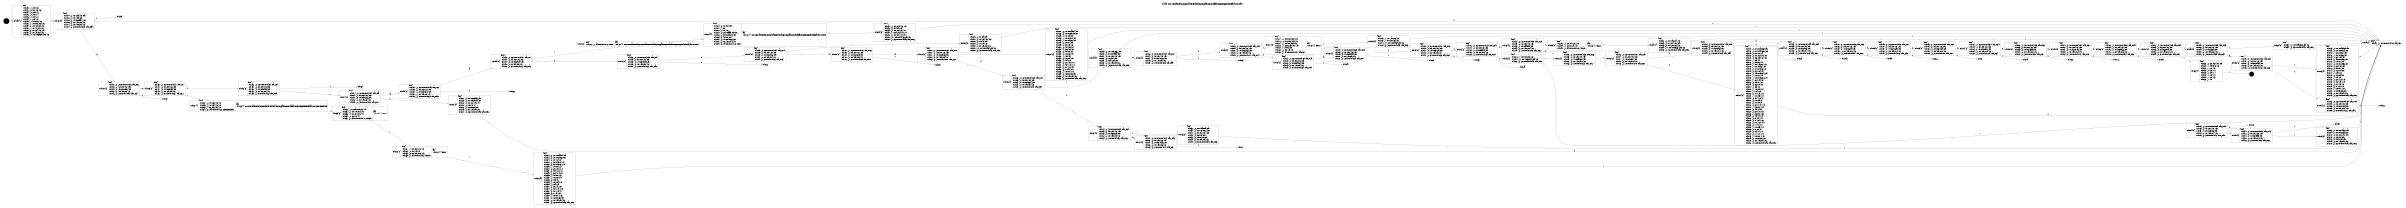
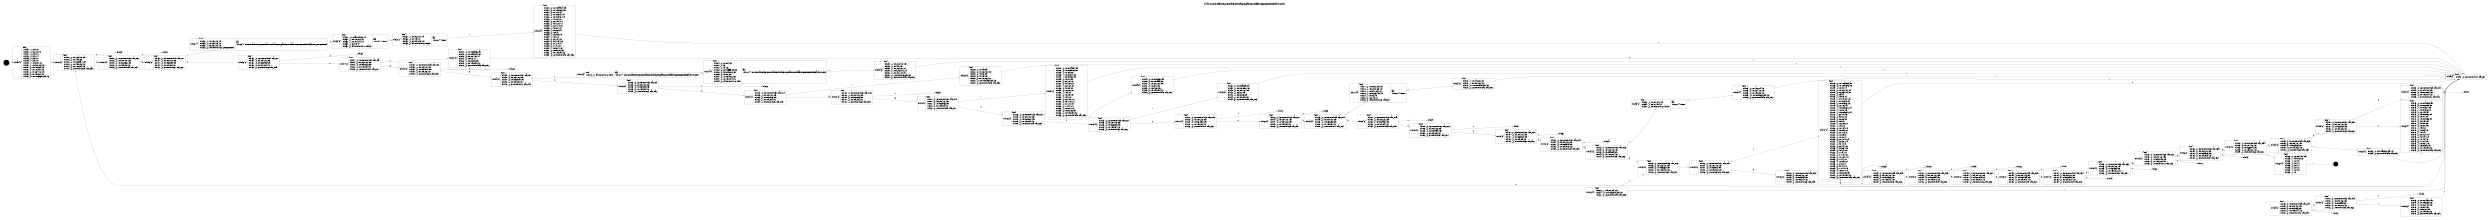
edge "0x4020ba [30]" -> "0x401c8c [28]": now "0x401c70 [28]" -> "0x401c8c [28]"
